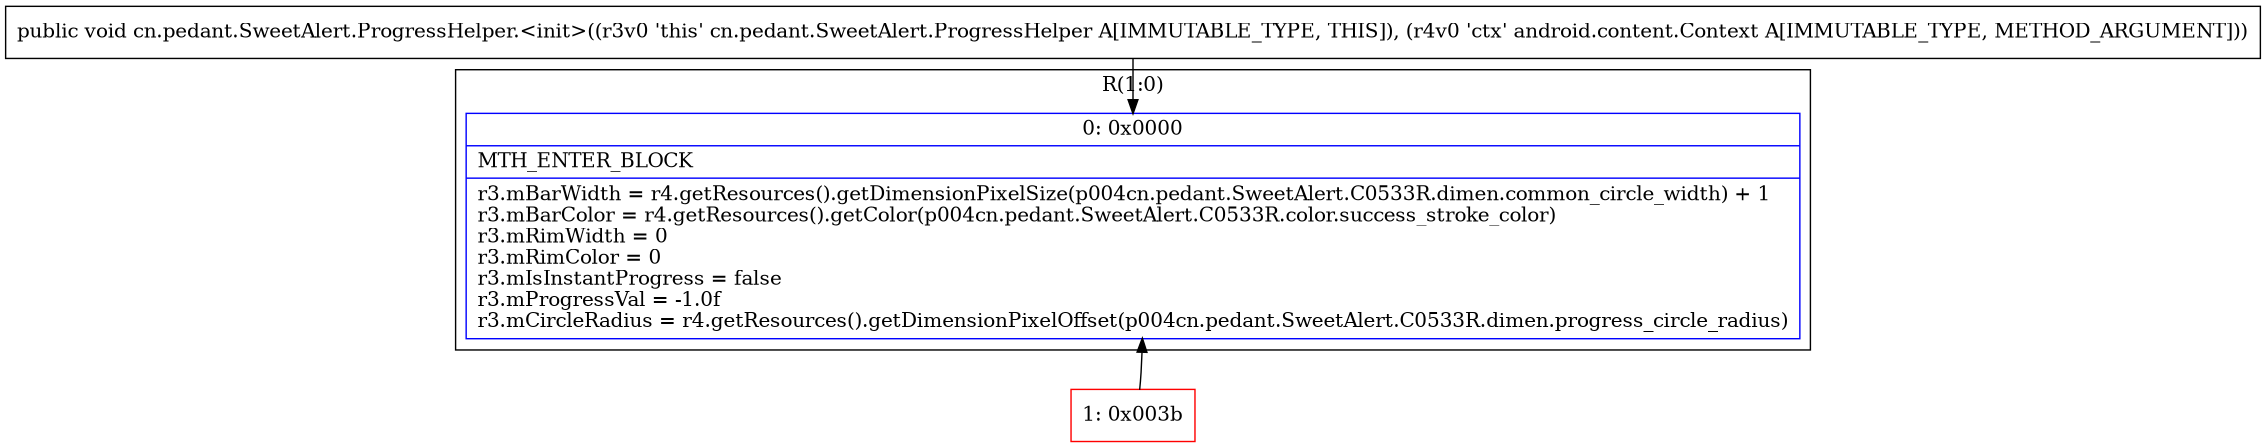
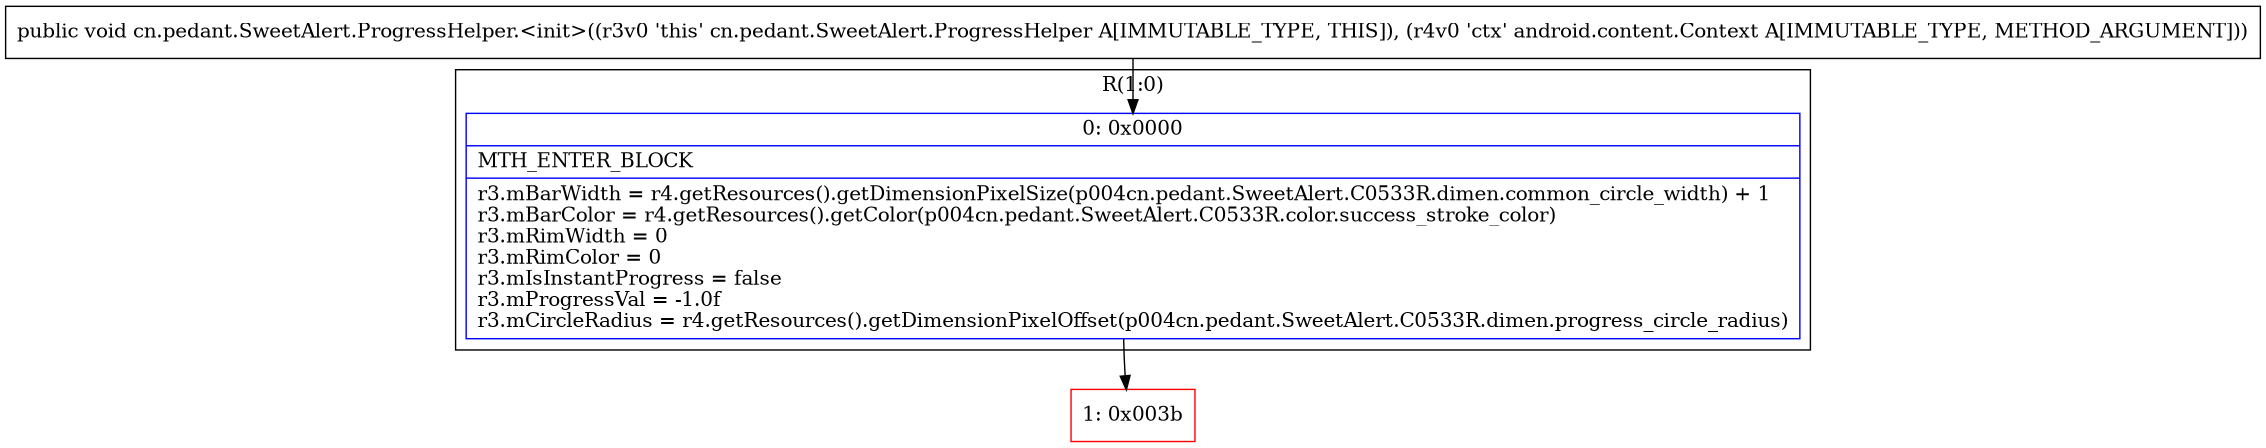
edge "1: 0x003b" -> "0: 0x0000": reversed
